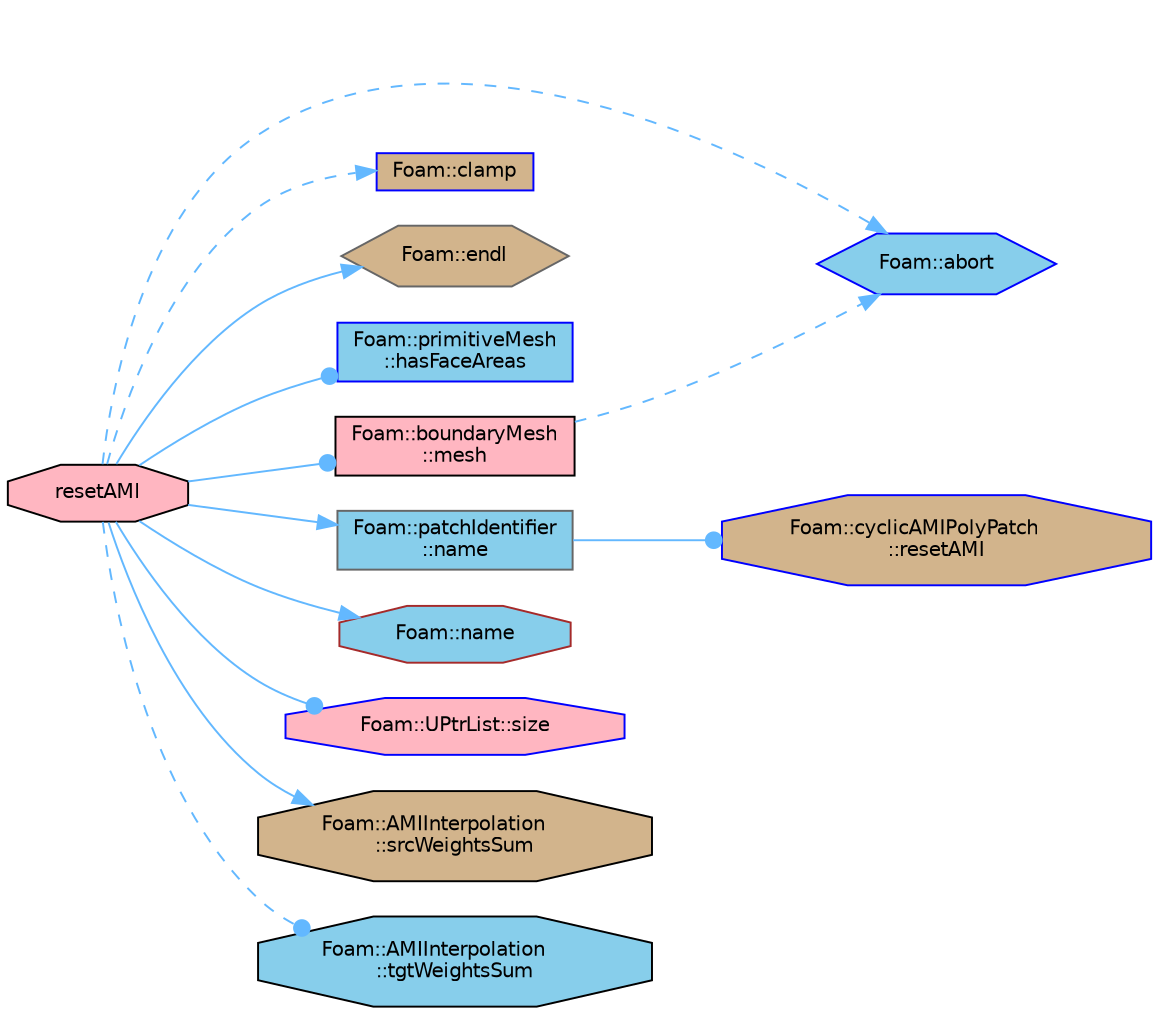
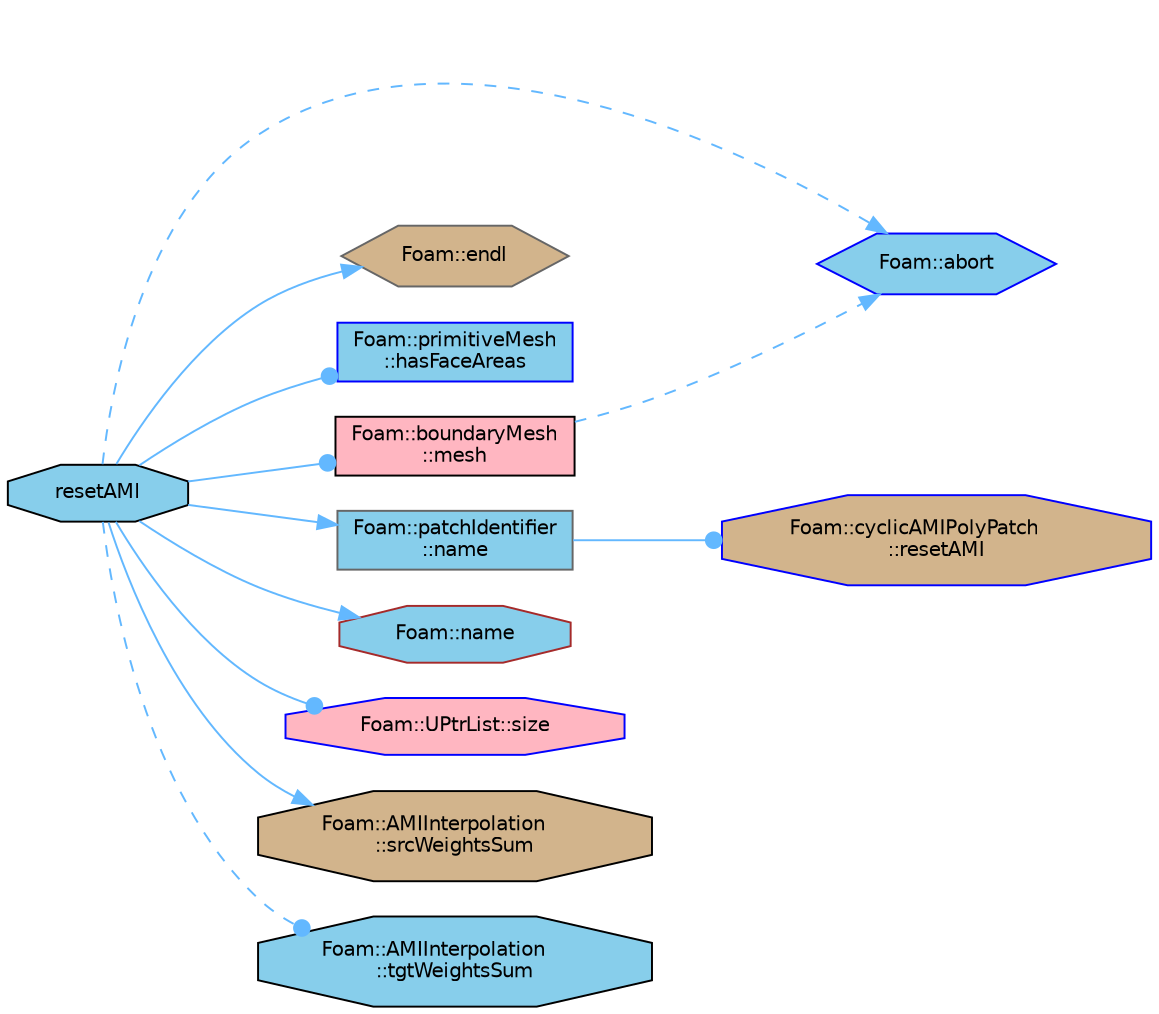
node "Foam::clamp": removed
node "resetAMI": fillcolor lightpink -> skyblue
